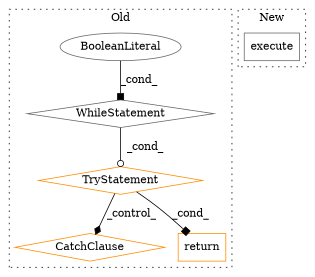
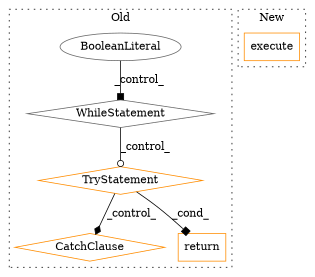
node "execute": color gray40 -> darkorange
edge "BooleanLiteral" -> "WhileStatement": label "_cond_" -> "_control_"
edge "WhileStatement" -> "TryStatement": label "_cond_" -> "_control_"
